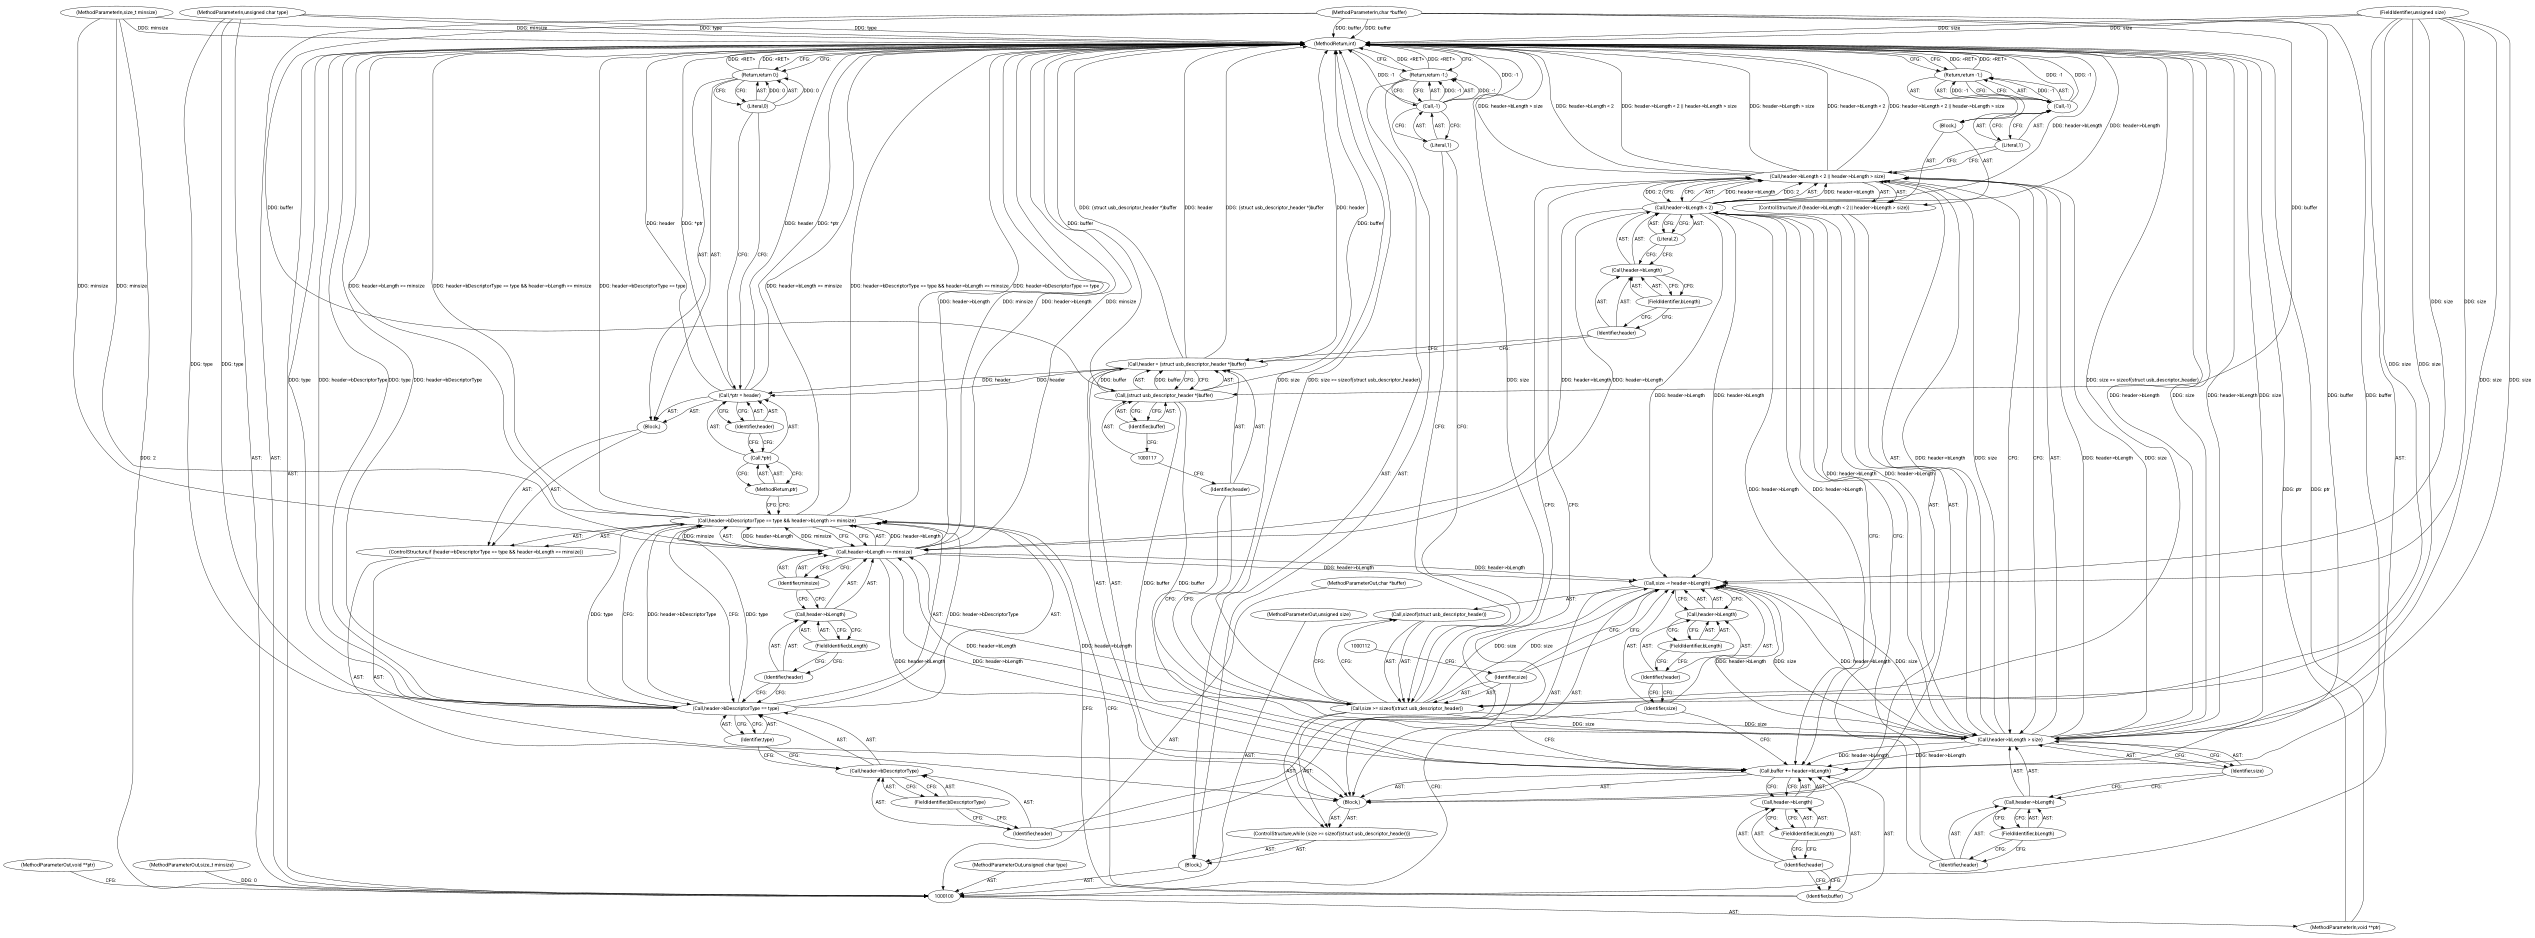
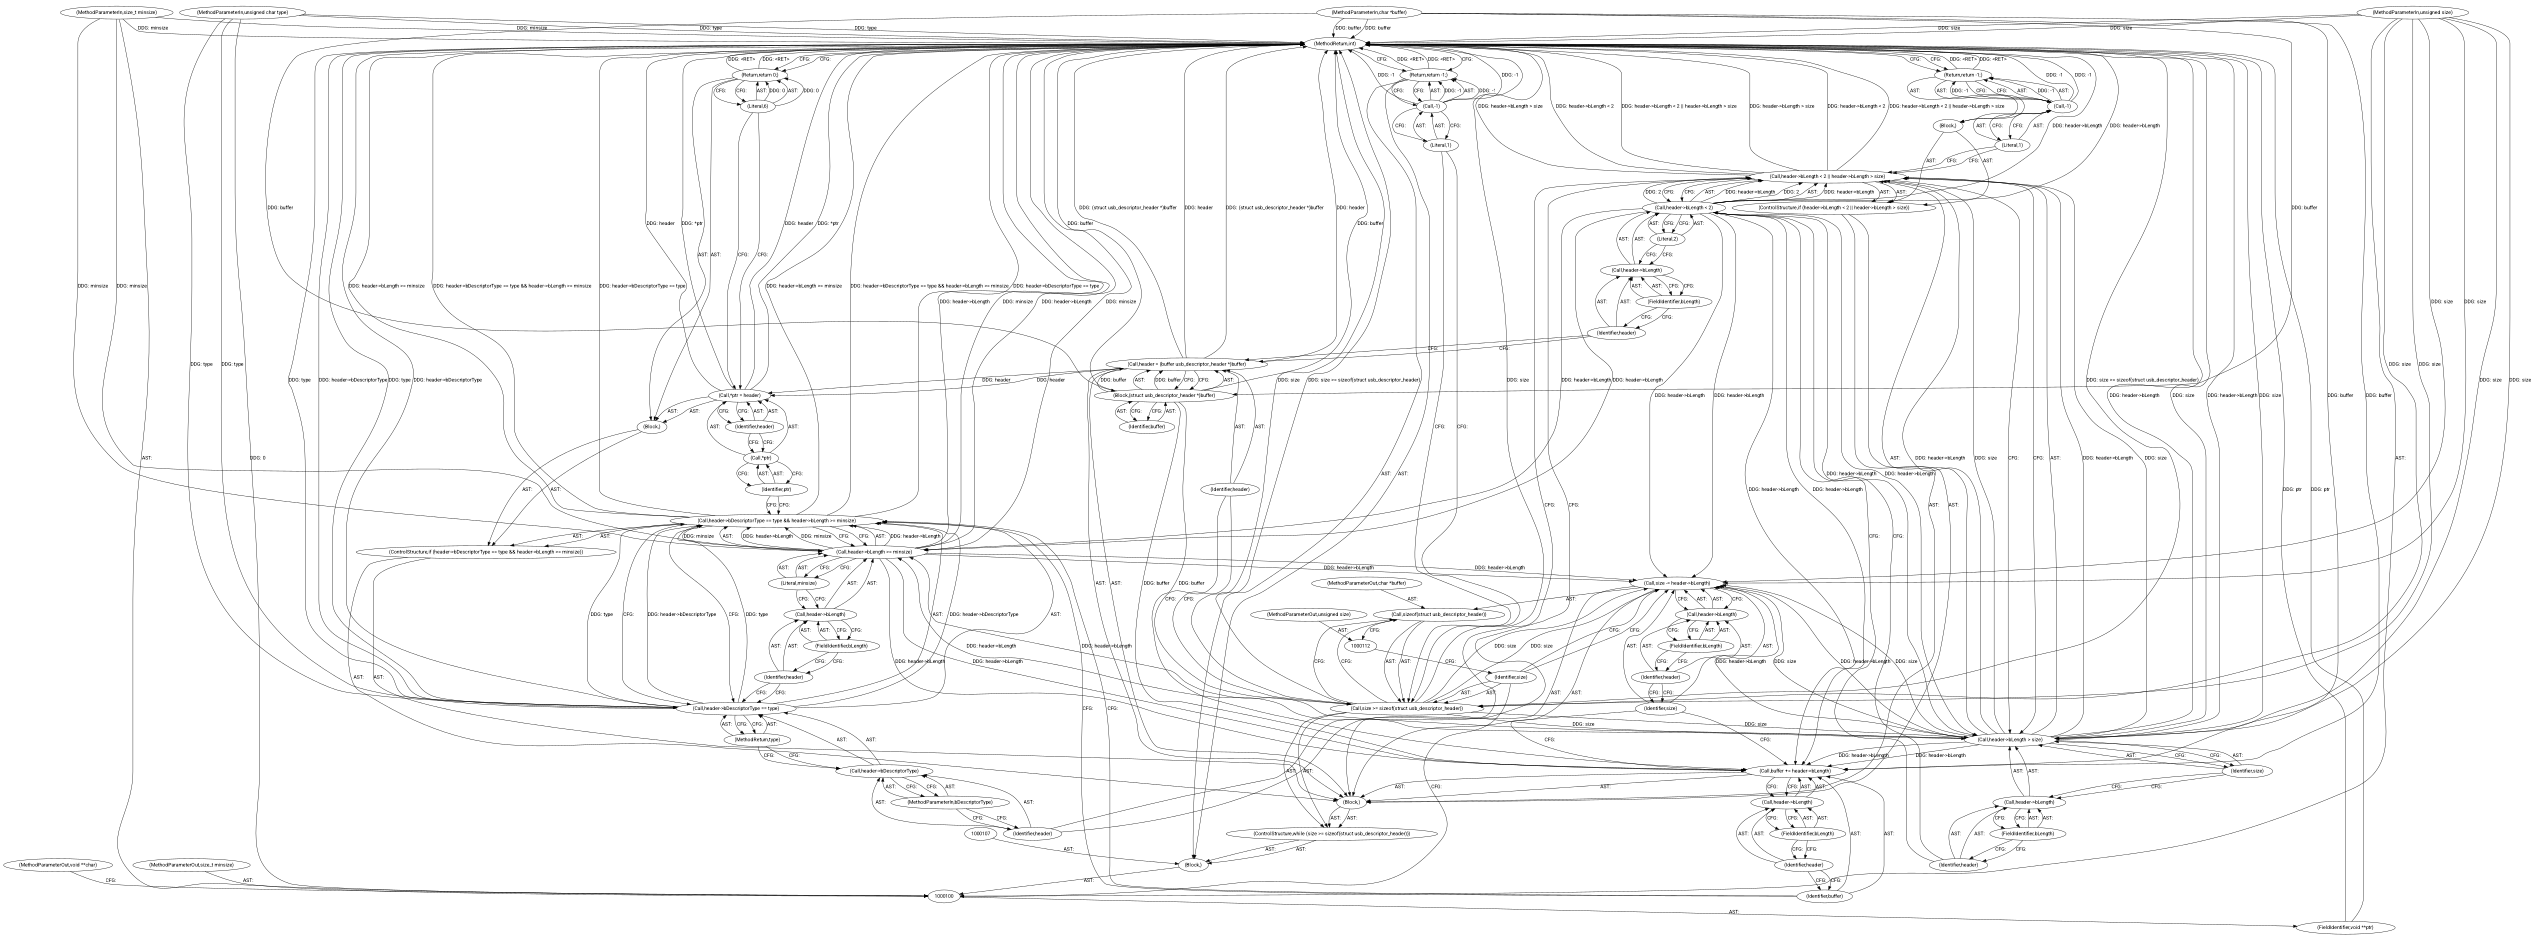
node "(FieldIdentifier,unsigned size)": label "(FieldIdentifier,unsigned size)" -> "(MethodParameterIn,unsigned size)"
node "(Literal,0)": label "(Literal,0)" -> "(Literal,6)"
edge "(MethodParameterIn,char *buffer)" -> "1000100": removed, label "AST:"
edge "(MethodReturn,int)" -> "1000100": removed, label "AST:"
node "(Call,header = (struct usb_descriptor_header *)buffer)": label "(Call,header = (struct usb_descriptor_header *)buffer)" -> "(Call,header = (buffer usb_descriptor_header *)buffer)"
node "(Call,(struct usb_descriptor_header *)buffer)": label "(Call,(struct usb_descriptor_header *)buffer)" -> "(Block,(struct usb_descriptor_header *)buffer)"
edge "(MethodParameterIn,size_t minsize)" -> "1000100": label "DDG: 2" -> "AST: "
edge "(MethodParameterIn,unsigned char type)" -> "1000100": label "AST: " -> "DDG: 0"
node "1000117": removed
node "(MethodReturn,ptr)": label "(MethodReturn,ptr)" -> "(Identifier,ptr)"
node "(Identifier,minsize)": label "(Identifier,minsize)" -> "(Literal,minsize)"
edge "(Call,sizeof(struct usb_descriptor_header))" -> "1000112": added, label "CFG:"
node "(Identifier,type)": label "(Identifier,type)" -> "(MethodReturn,type)"
edge "(MethodParameterOut,char *buffer)" -> "1000100": now "(MethodParameterOut,char *buffer)" -> "(Call,sizeof(struct usb_descriptor_header))"
node "(FieldIdentifier,bDescriptorType)": label "(FieldIdentifier,bDescriptorType)" -> "(MethodParameterIn,bDescriptorType)"
node "1000107": added
edge "(MethodParameterOut,unsigned size)" -> "1000100": now "(MethodParameterOut,unsigned size)" -> "1000112"
node "(MethodParameterOut,void **ptr)": label "(MethodParameterOut,void **ptr)" -> "(MethodParameterOut,void **char)"
node "(MethodParameterOut,unsigned char type)": removed
edge "(MethodParameterOut,size_t minsize)" -> "1000100": label "DDG: 0" -> "AST: "
node "(MethodParameterIn,void **ptr)": label "(MethodParameterIn,void **ptr)" -> "(FieldIdentifier,void **ptr)"
